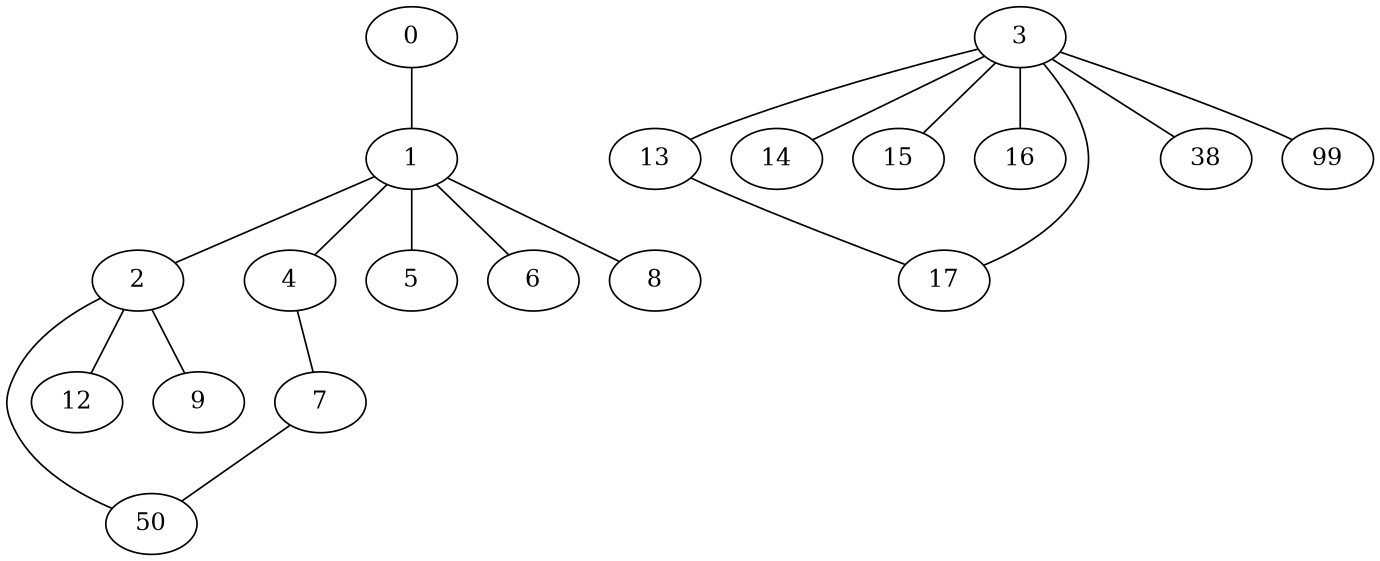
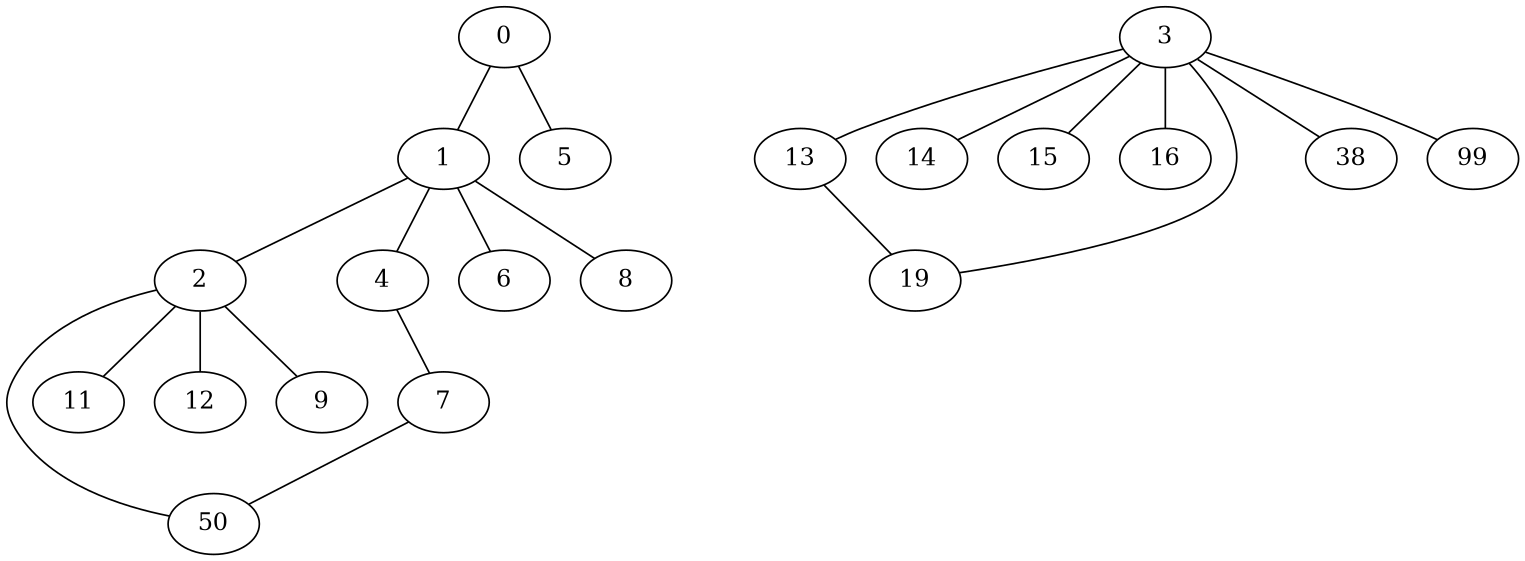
edge "1" -- "5": now "0" -- "5"
node "17": label "17" -> "19"
node "11": added
